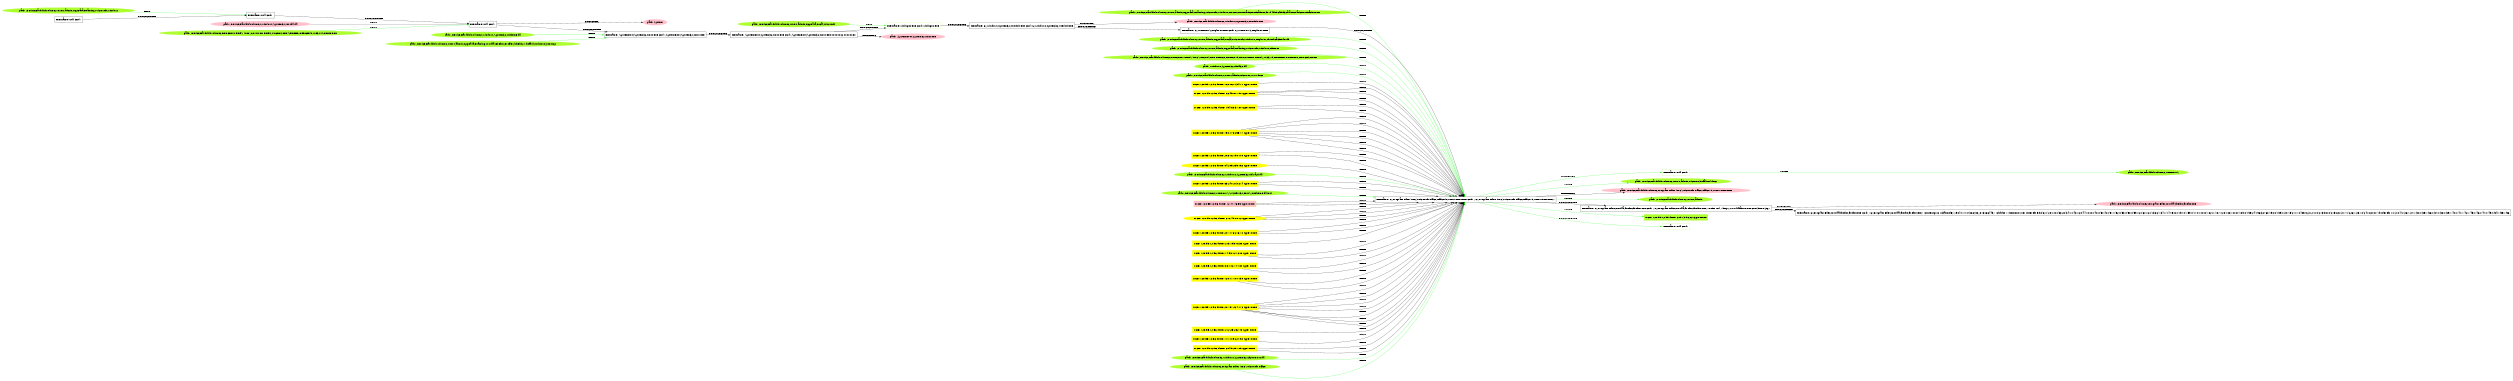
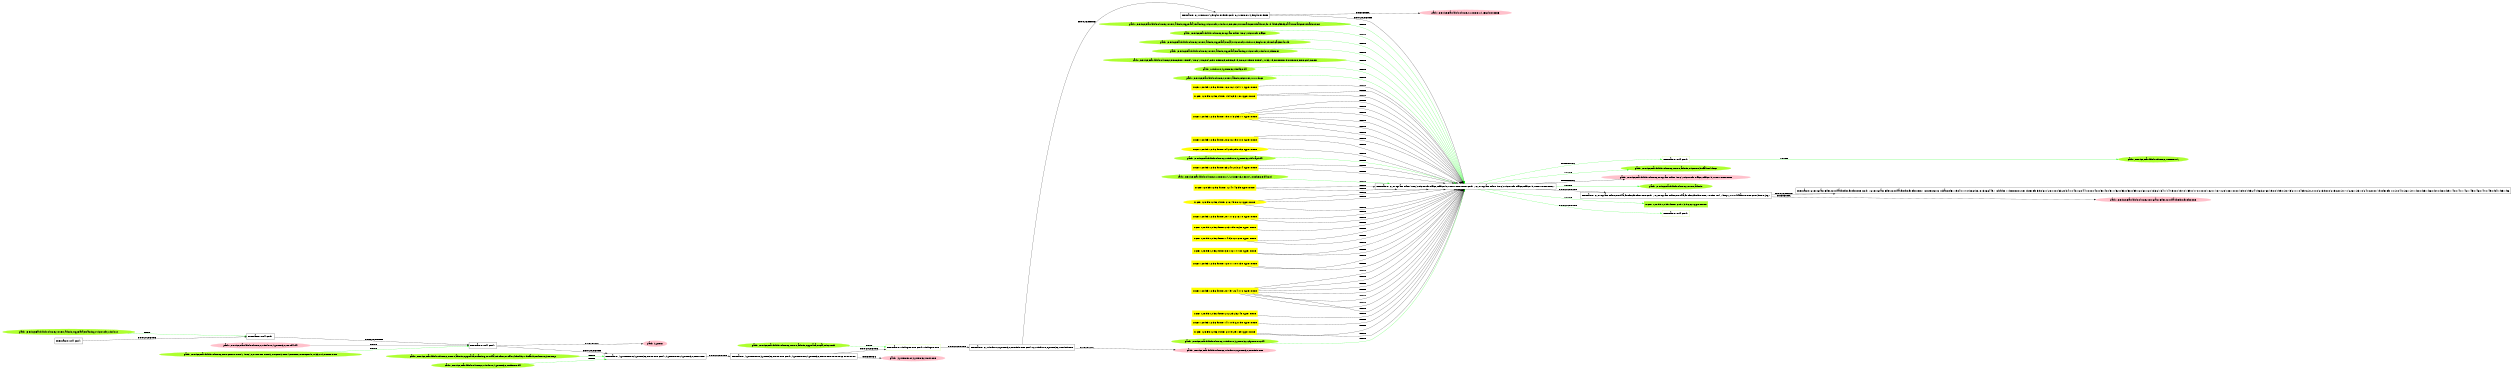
node "path: /Device/HarddiskVolume2/WINDOWS/Explorer.EXE": added
node "srcIP: 128.55.12.56 dstIP: 66.45.81.190 type: None": removed
node "srcIP: 128.55.12.56 dstIP: 12.47.46.55 type: None": fillcolor pink -> yellow
